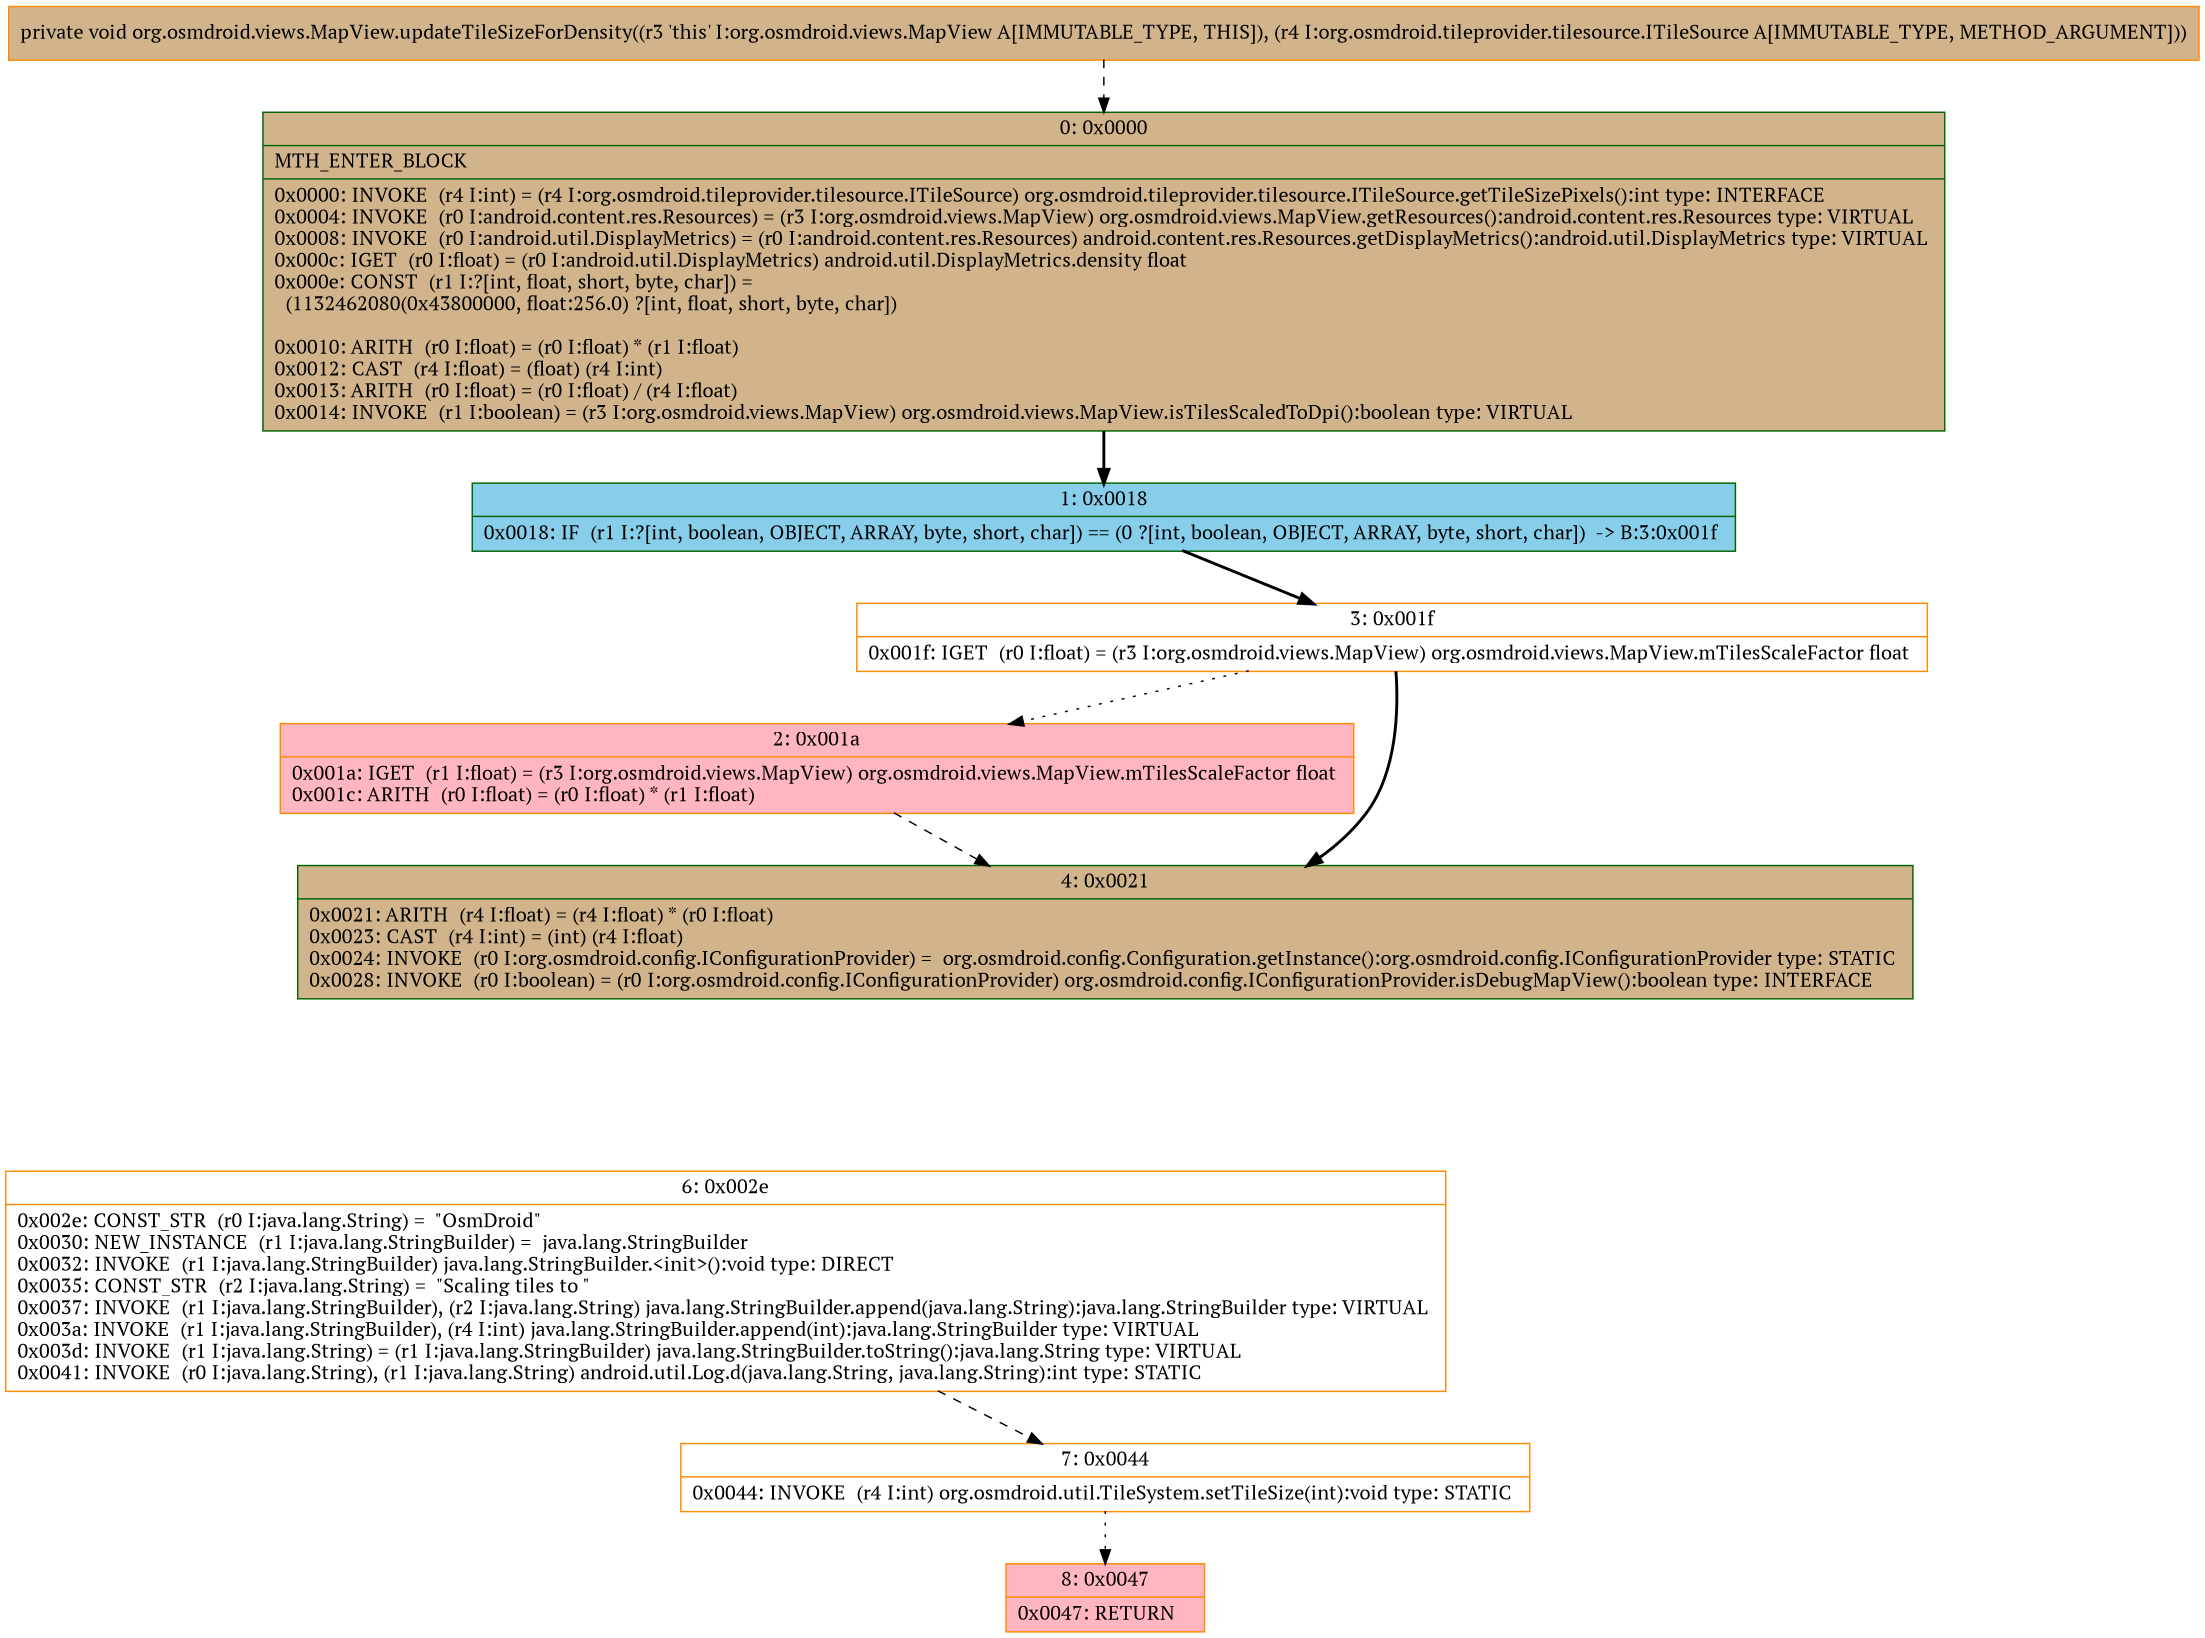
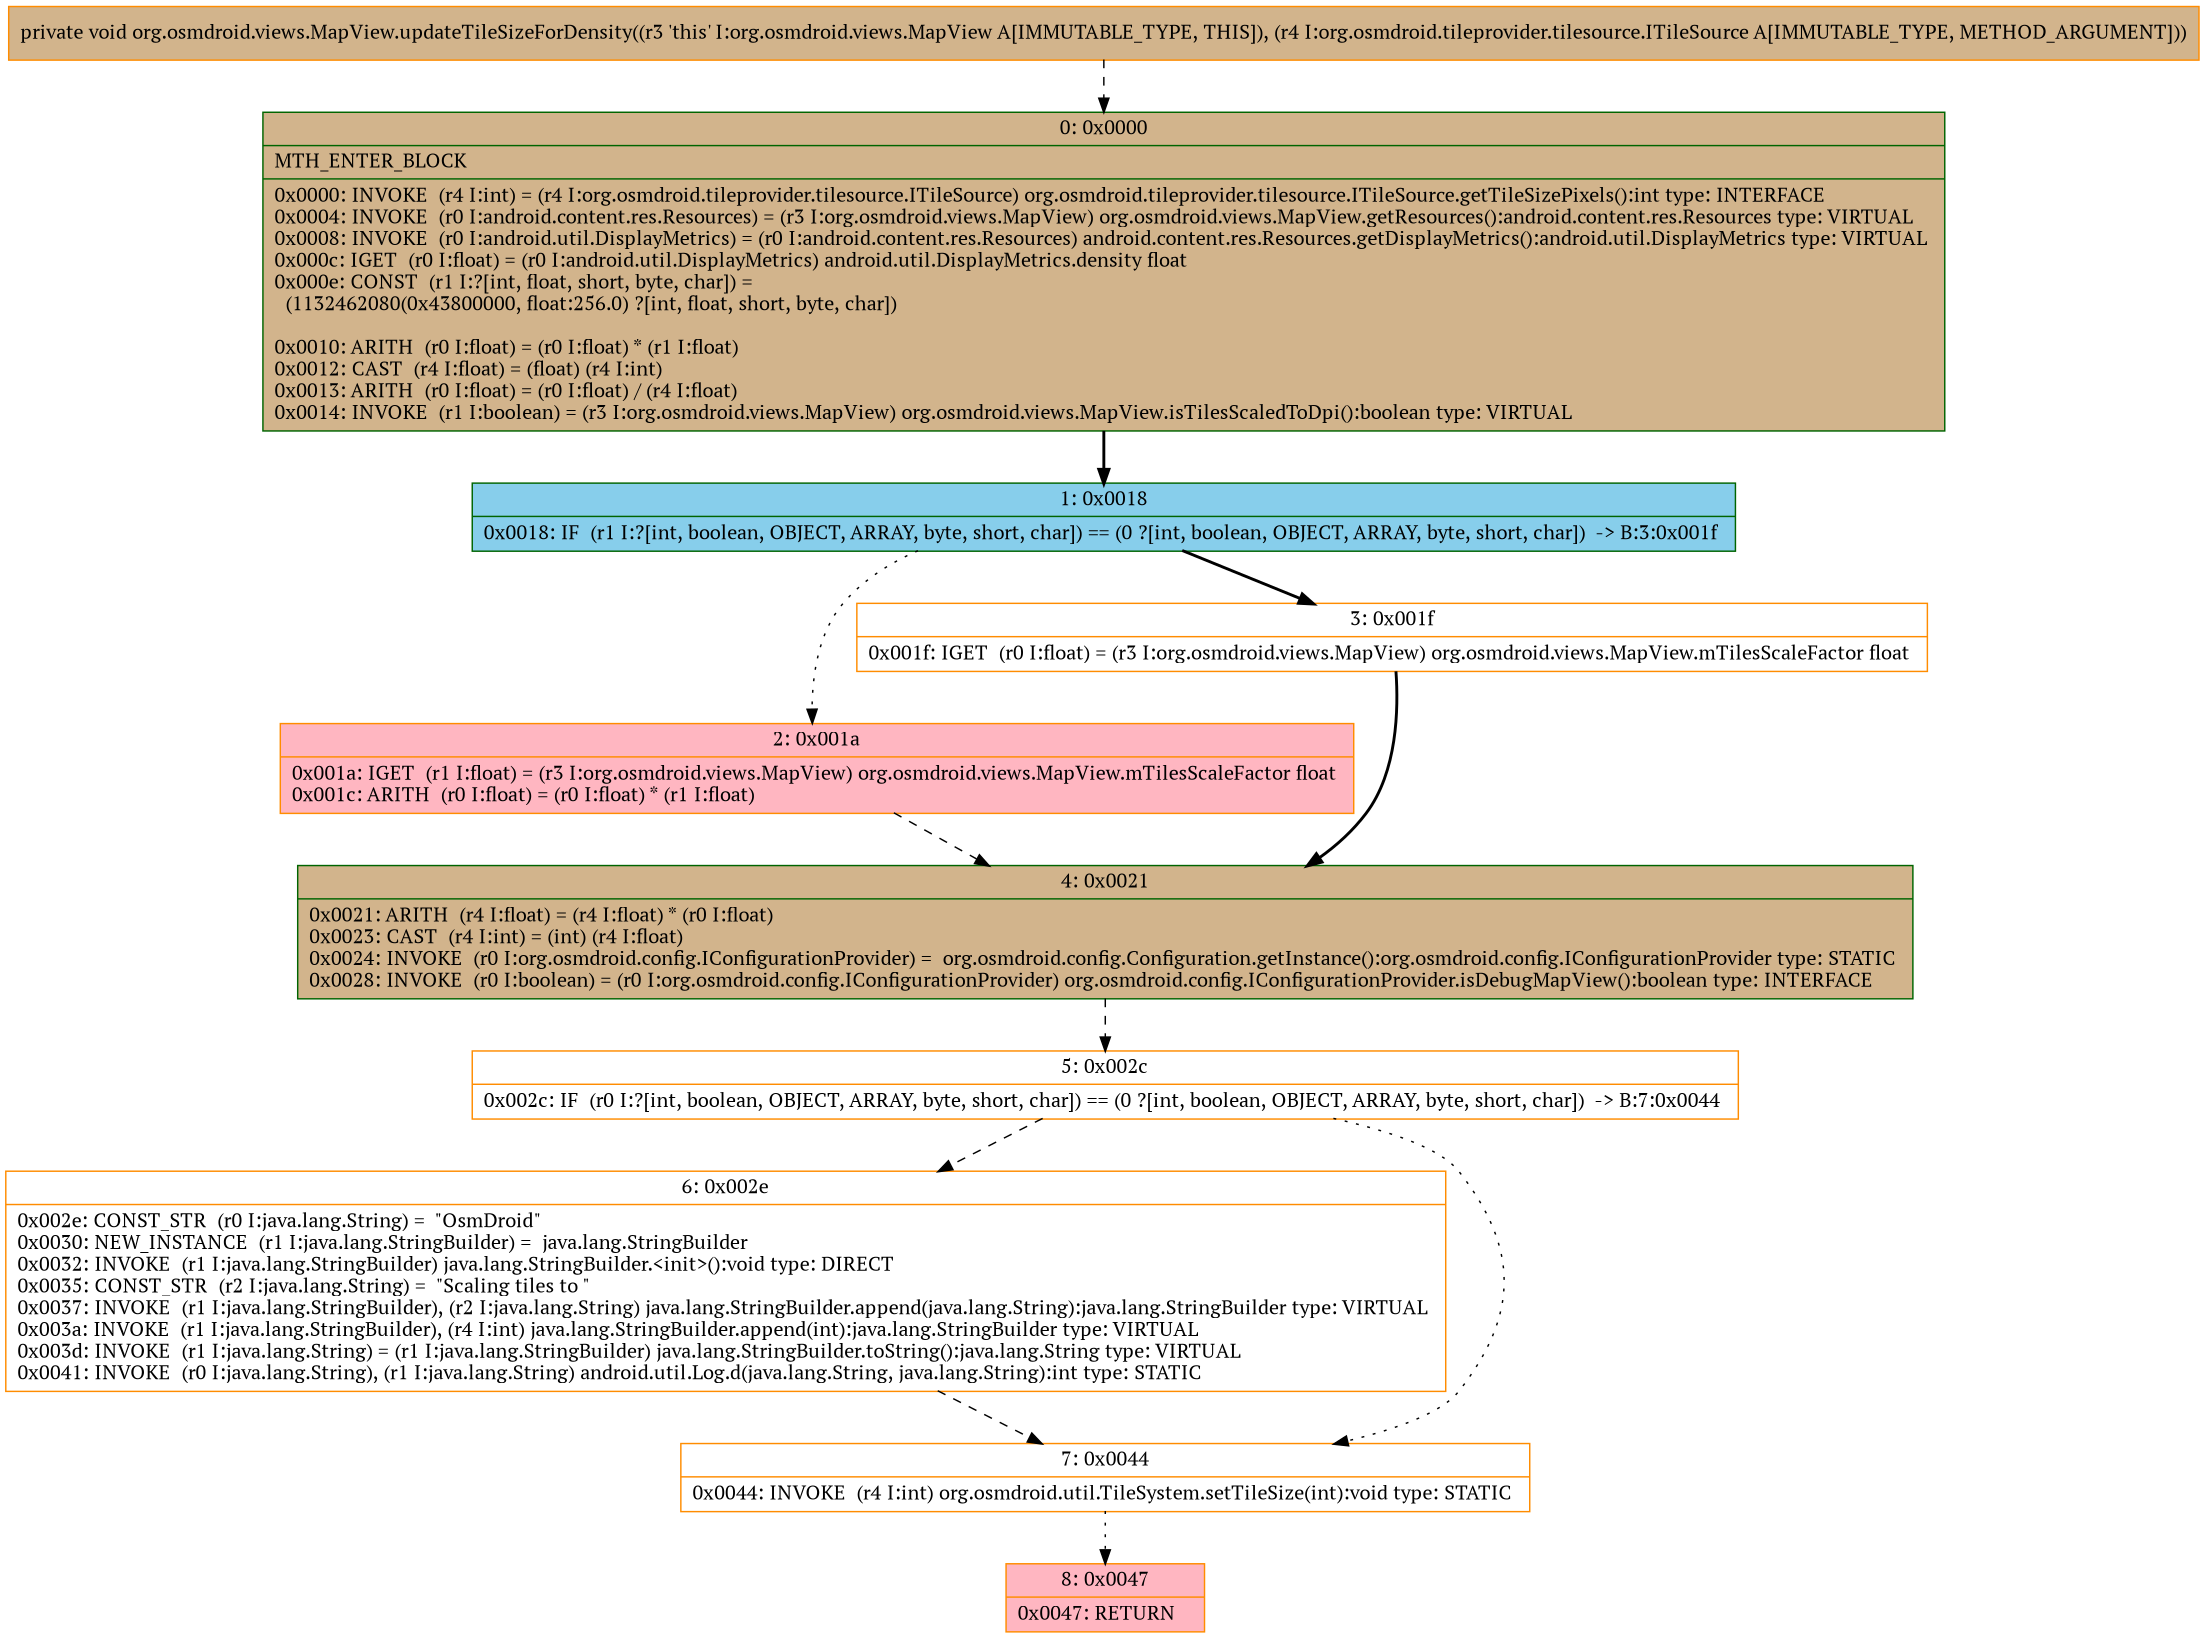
edge "3: 0x001f" -> "2: 0x001a": now "1: 0x0018" -> "2: 0x001a"
node "5: 0x002c": added
